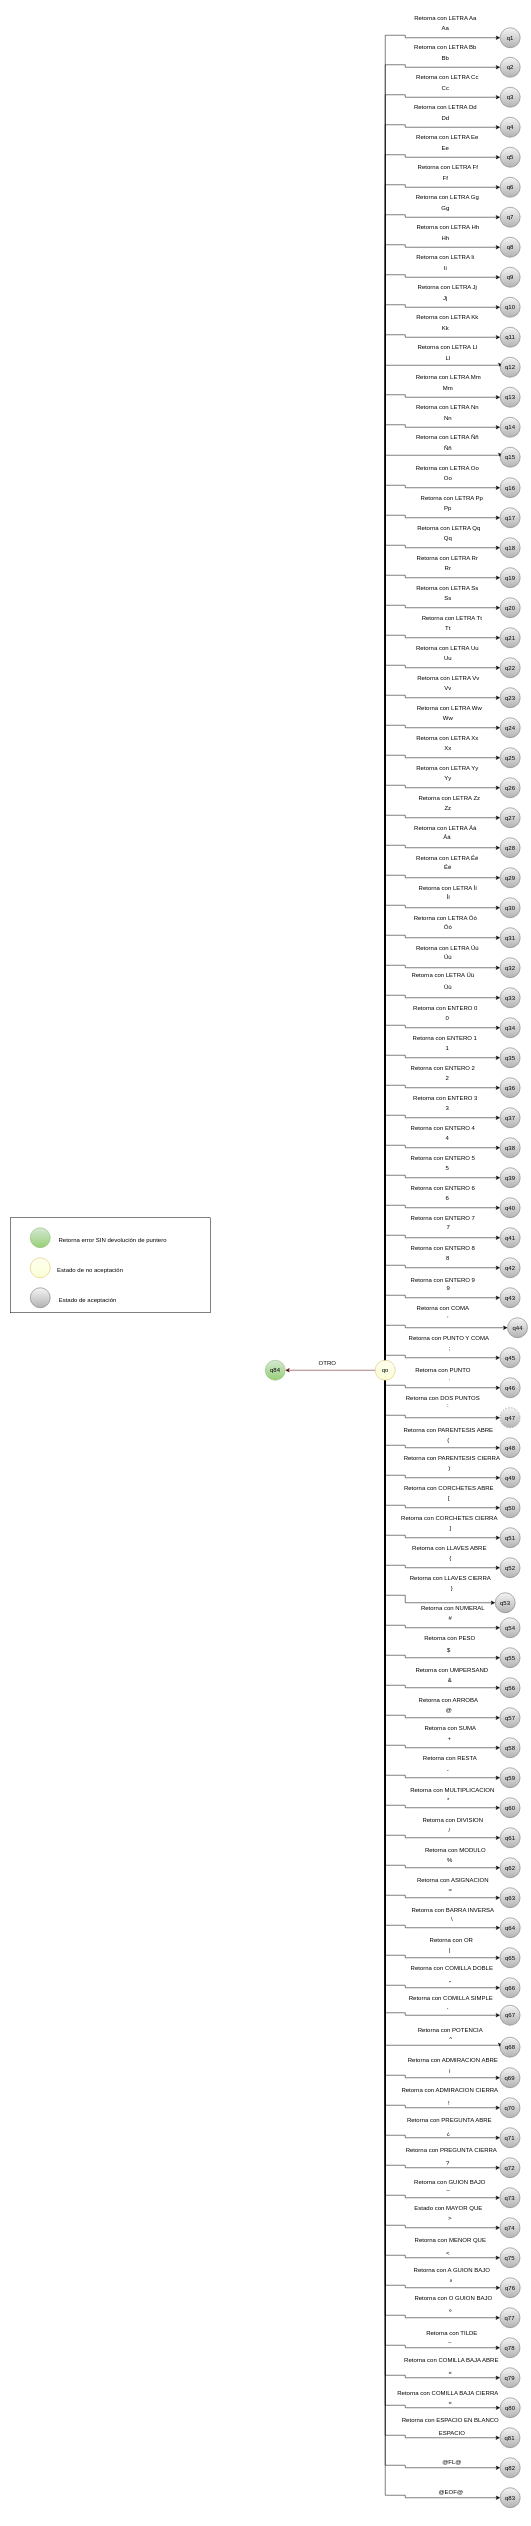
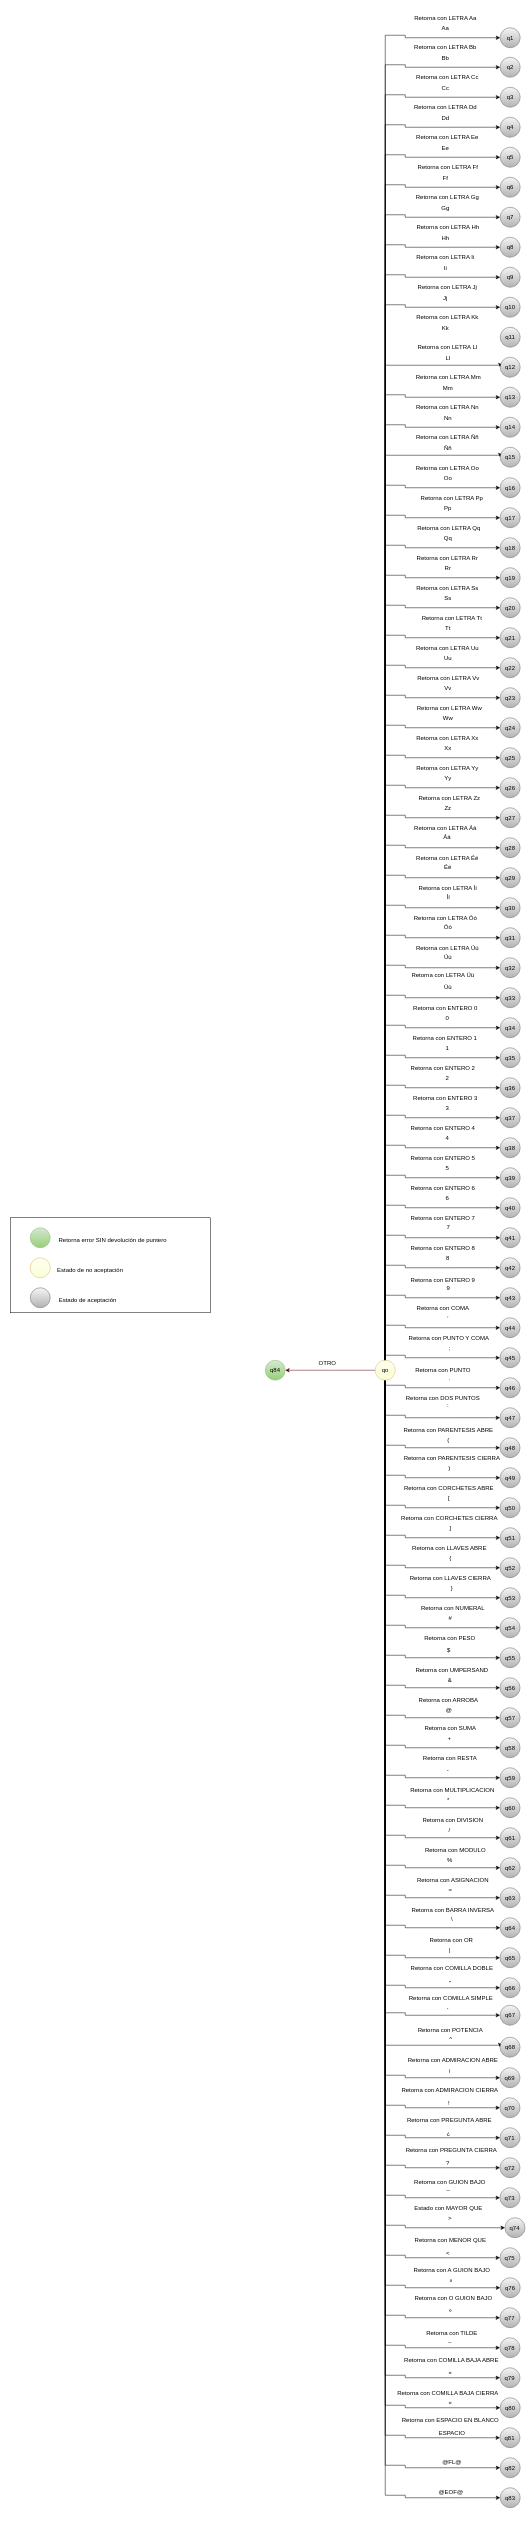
edge "qo" -> "q11": removed
node "q44": moved (518, 1328) -> (510, 1328)
node "q47": style dashed -> solid
node "q53": moved (505, 1603) -> (510, 1598)
node "q74": moved (510, 2228) -> (515, 2228)
